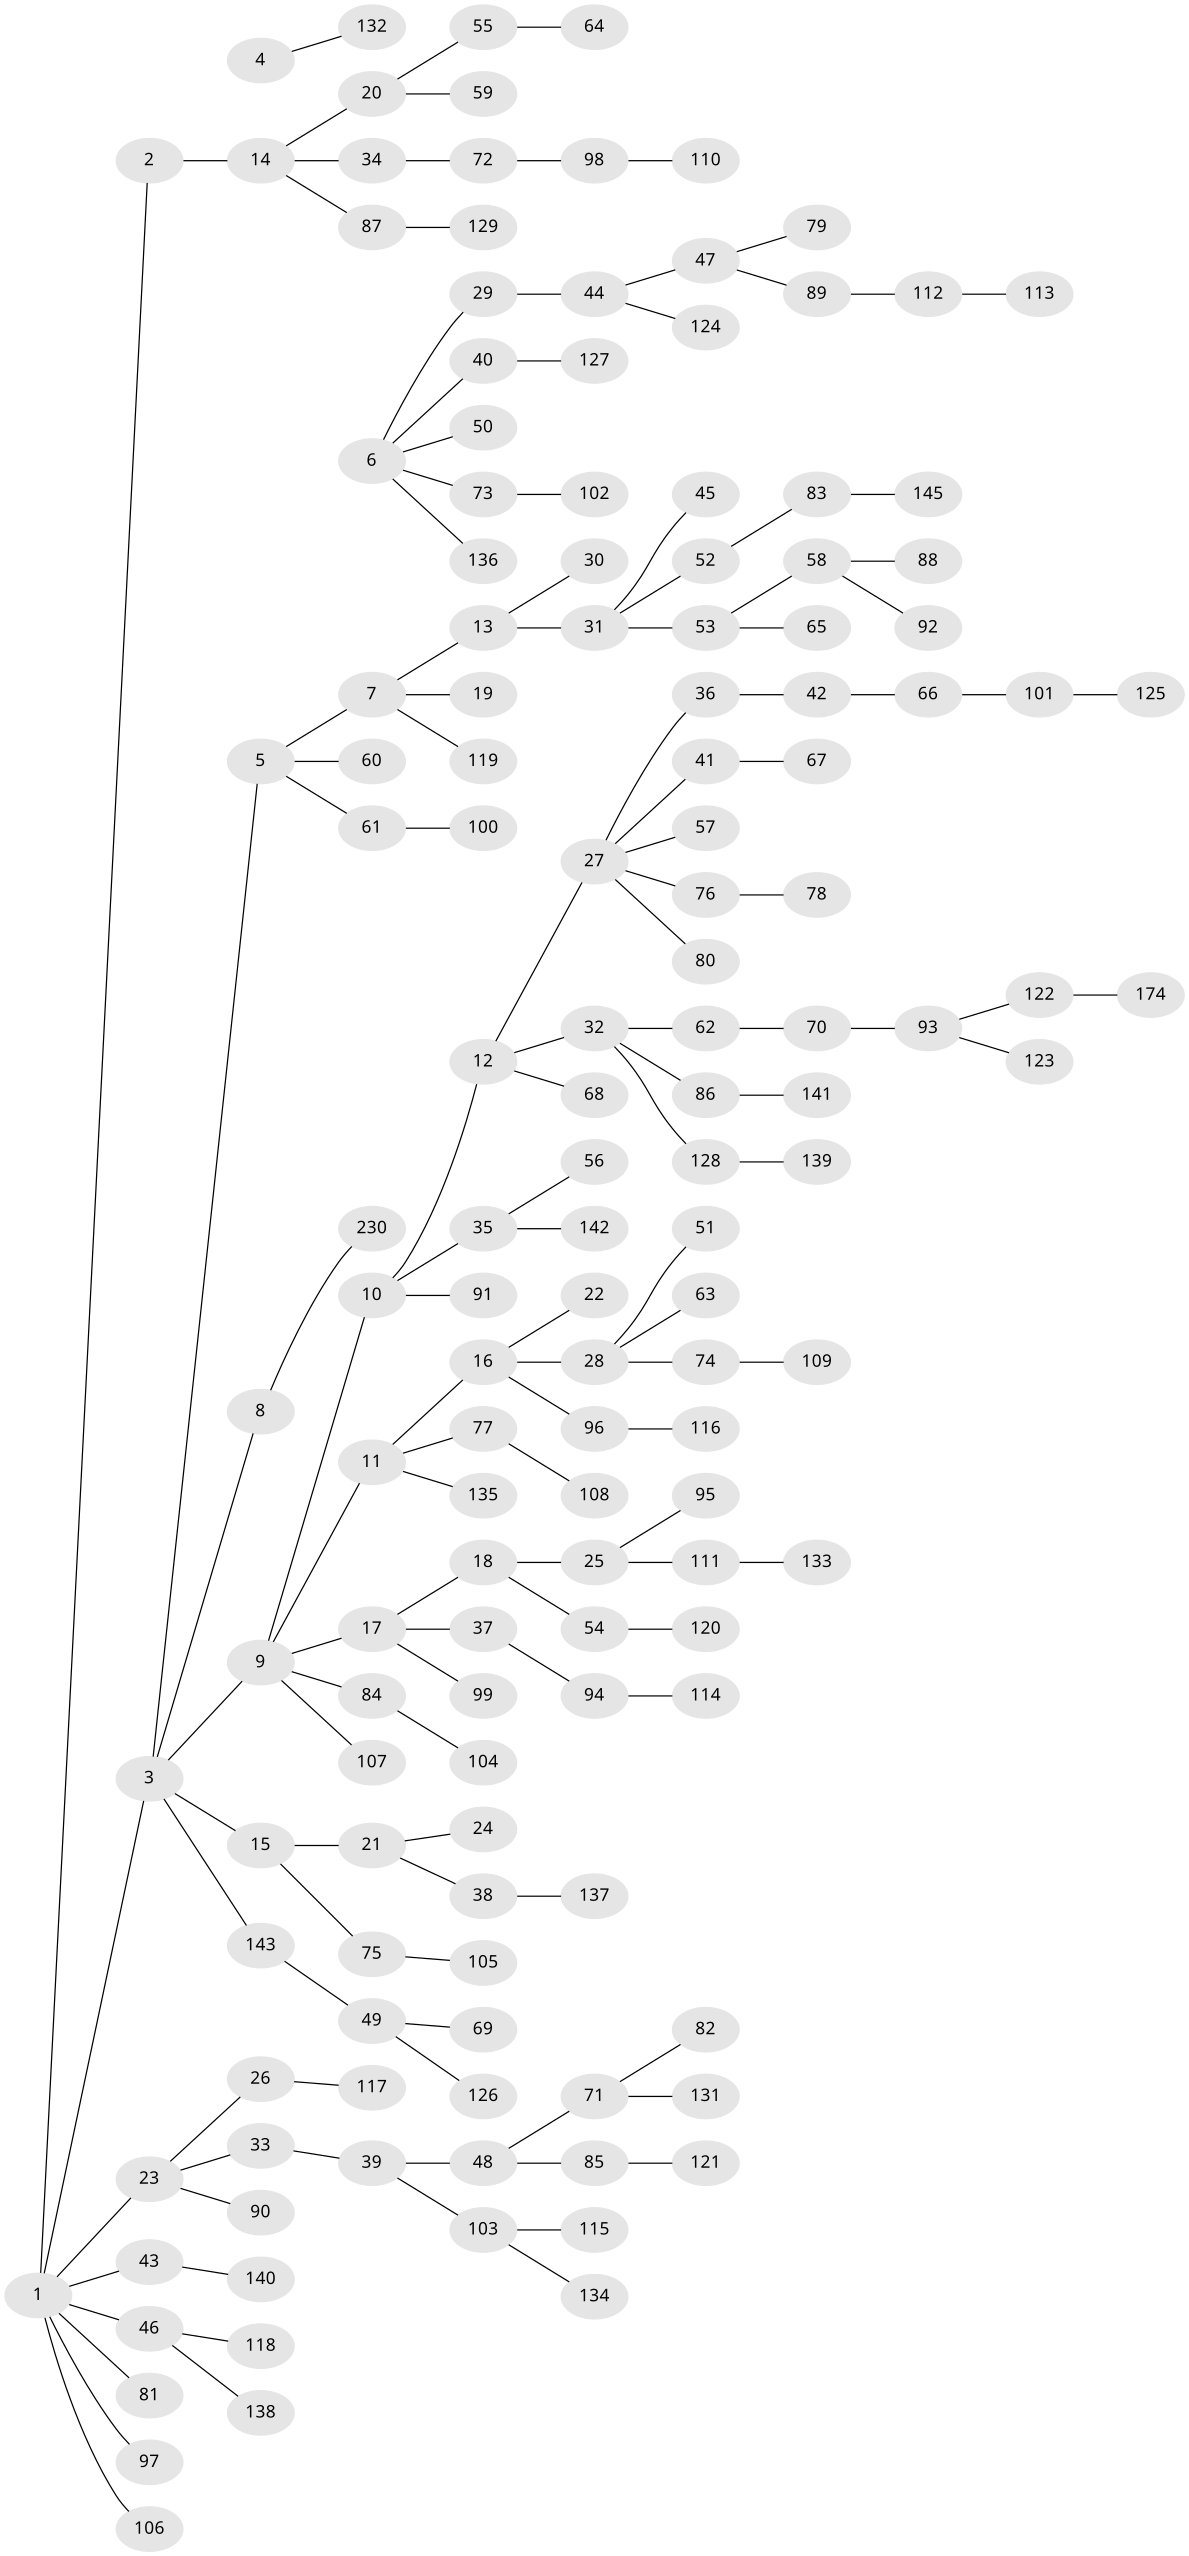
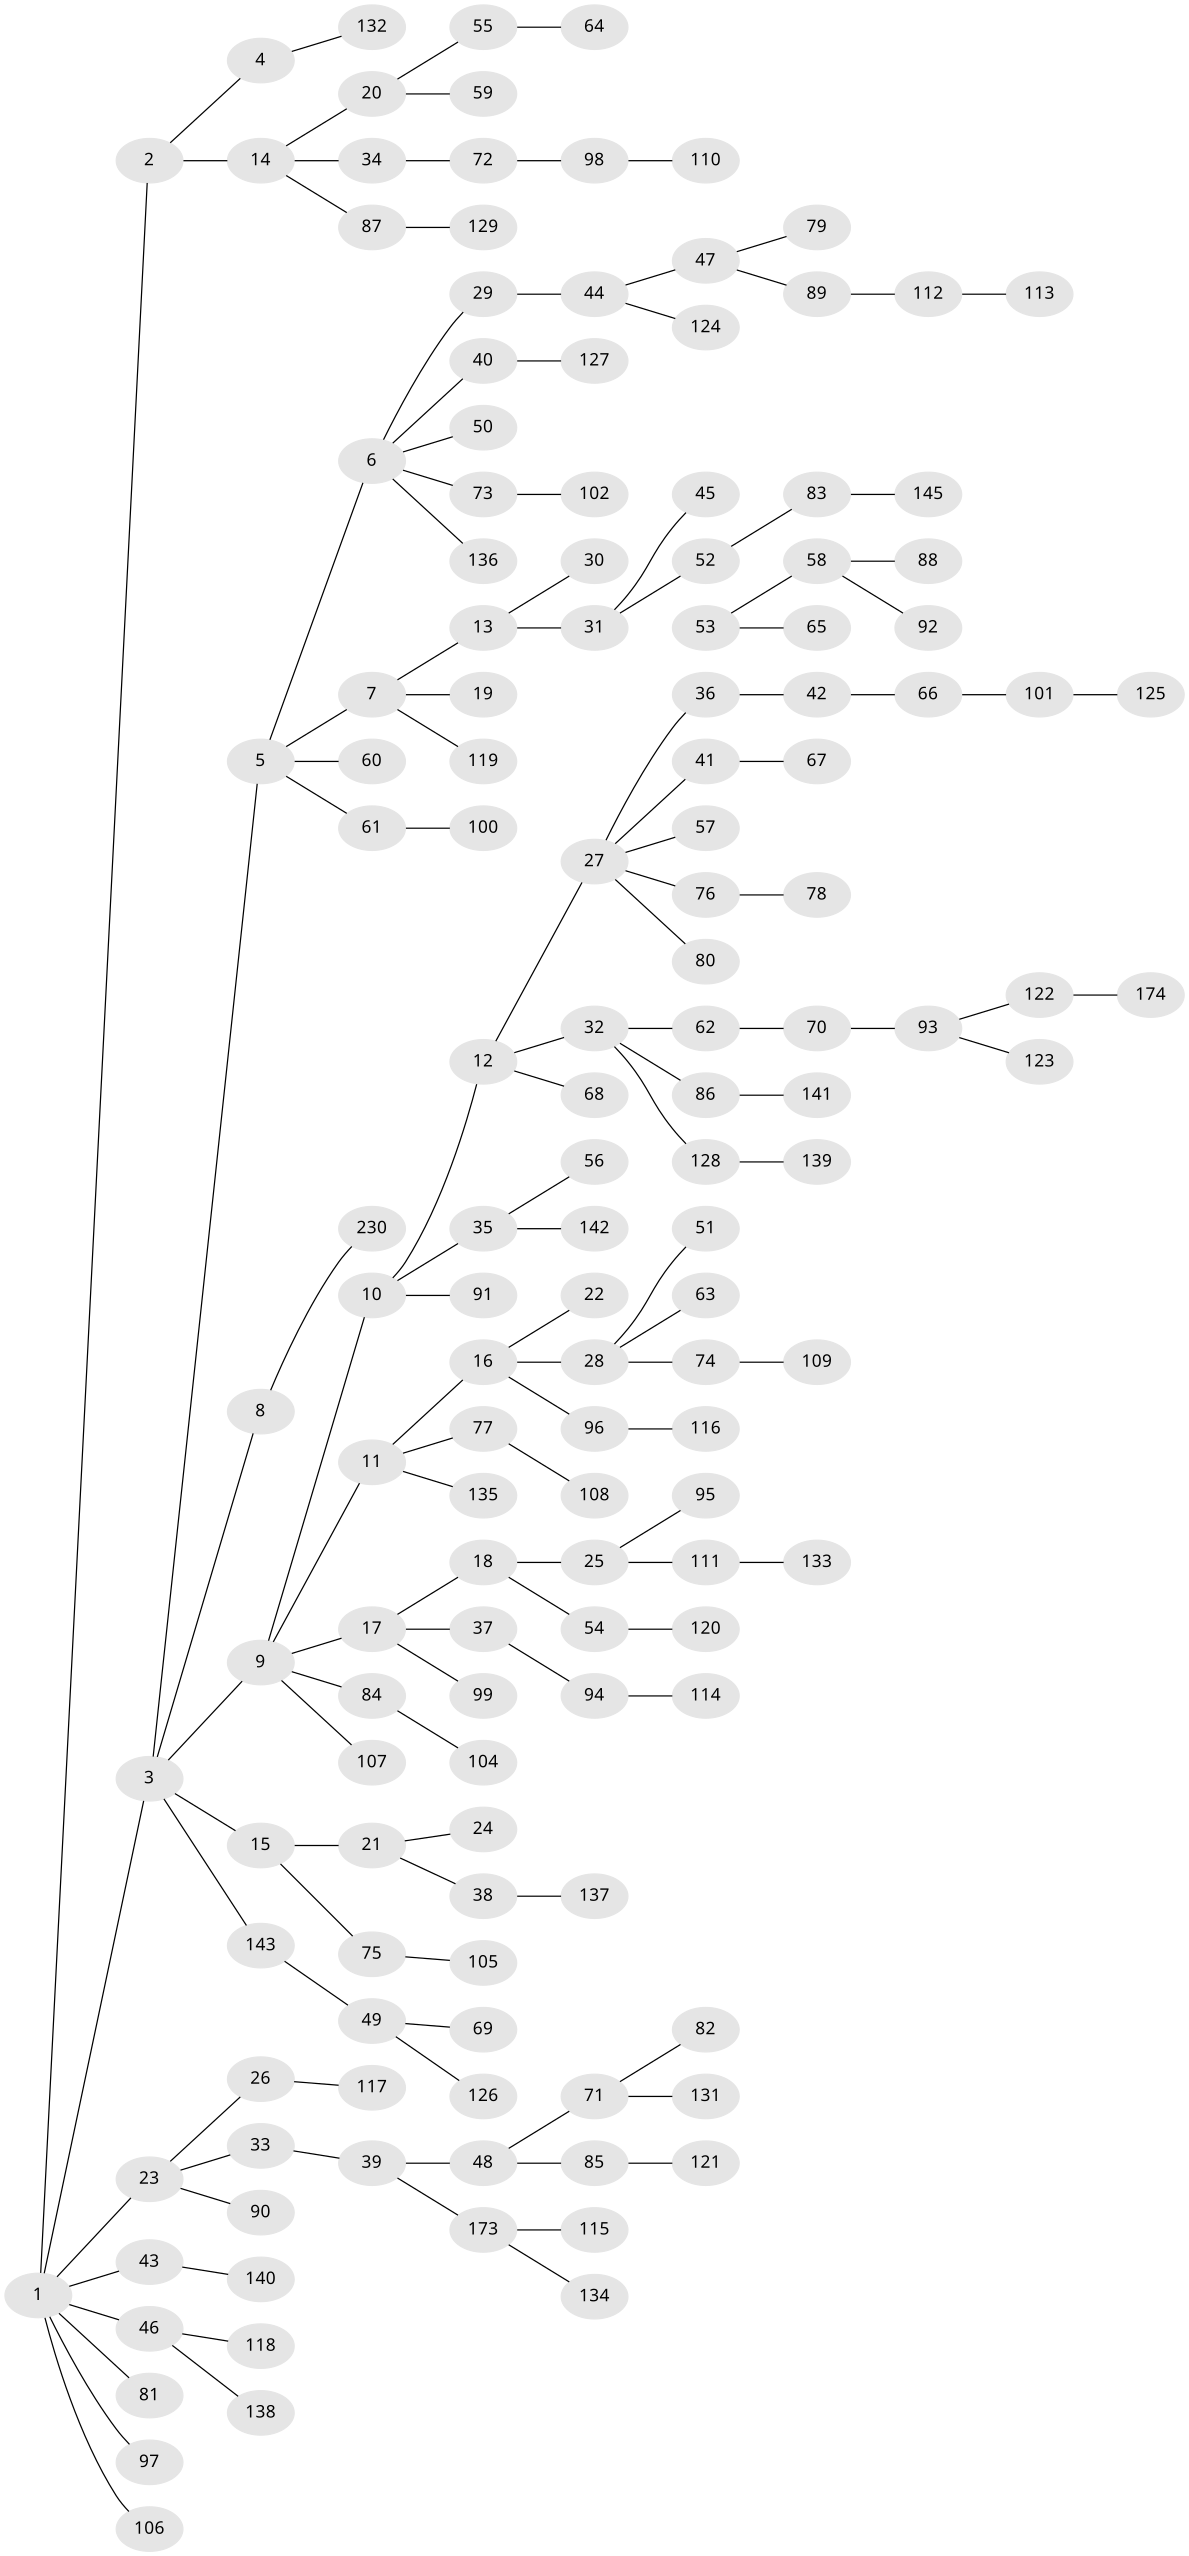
edge "4" -- "2": added
edge "6" -- "5": added
edge "31" -- "53": removed
node "103": label "103" -> "173"
